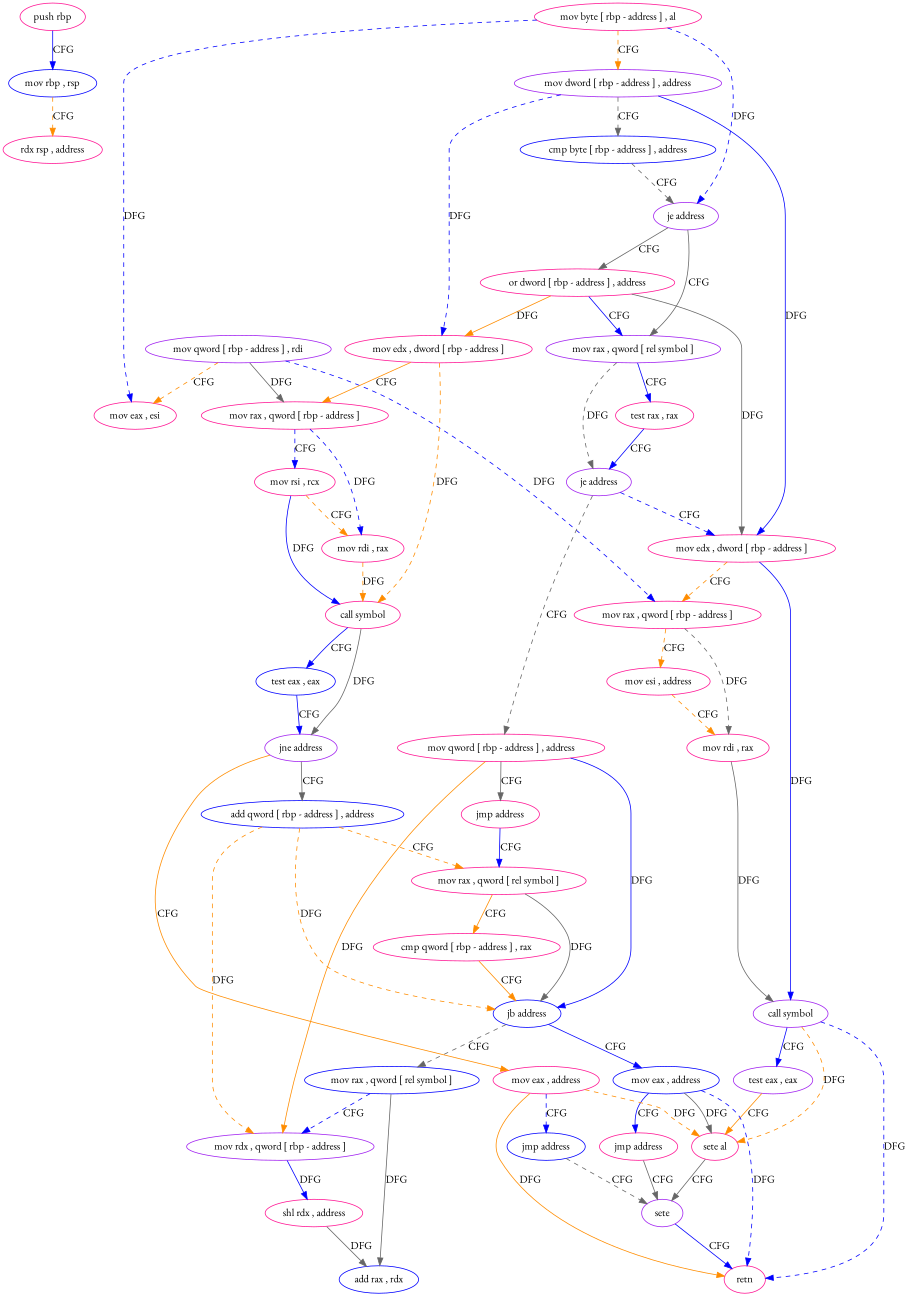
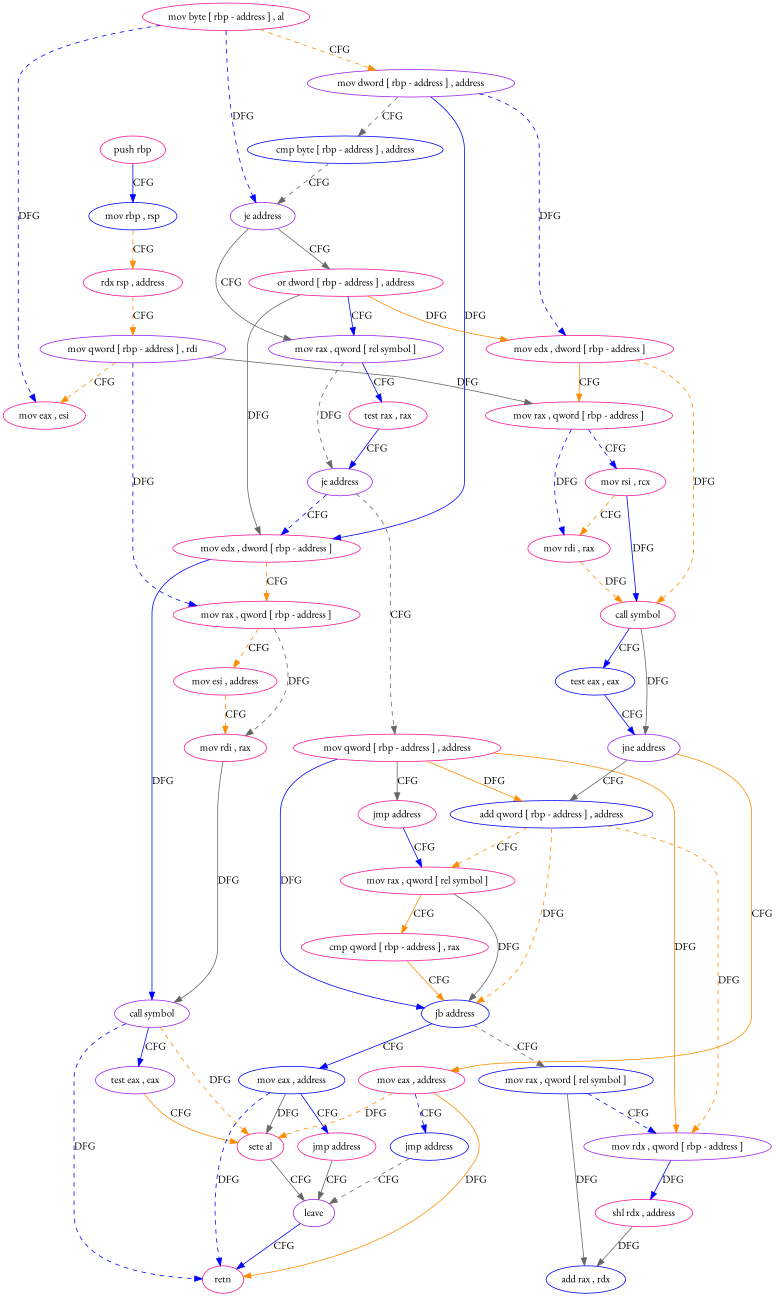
edge "rdx rsp , address" -> "mov qword [ rbp - address ] , rdi": added, label "CFG"
edge "mov qword [ rbp - address ] , address" -> "add qword [ rbp - address ] , address": added, label "DFG"
node "sete": label "sete" -> "leave"
